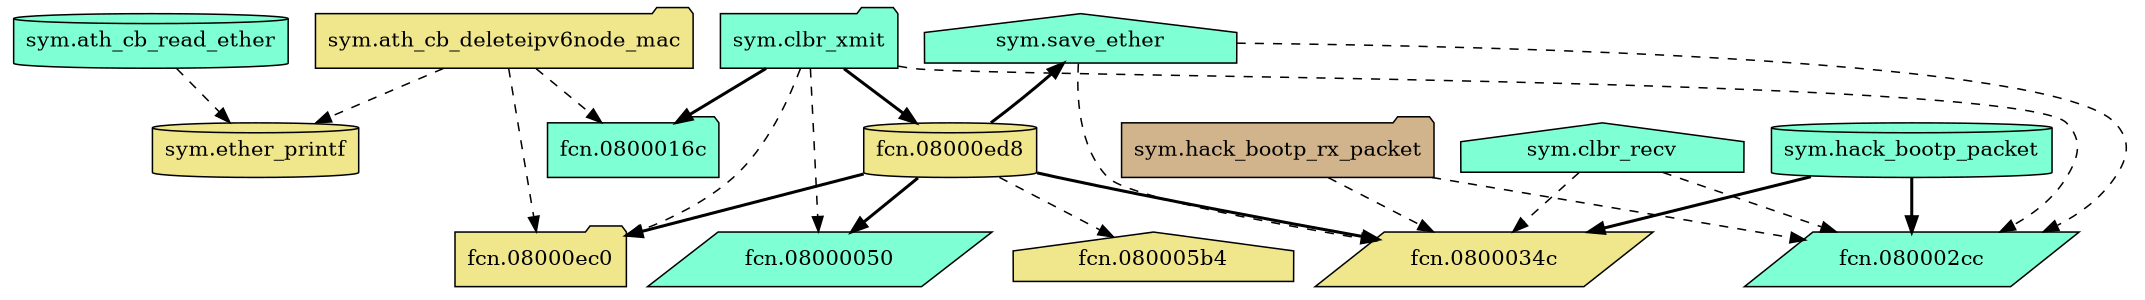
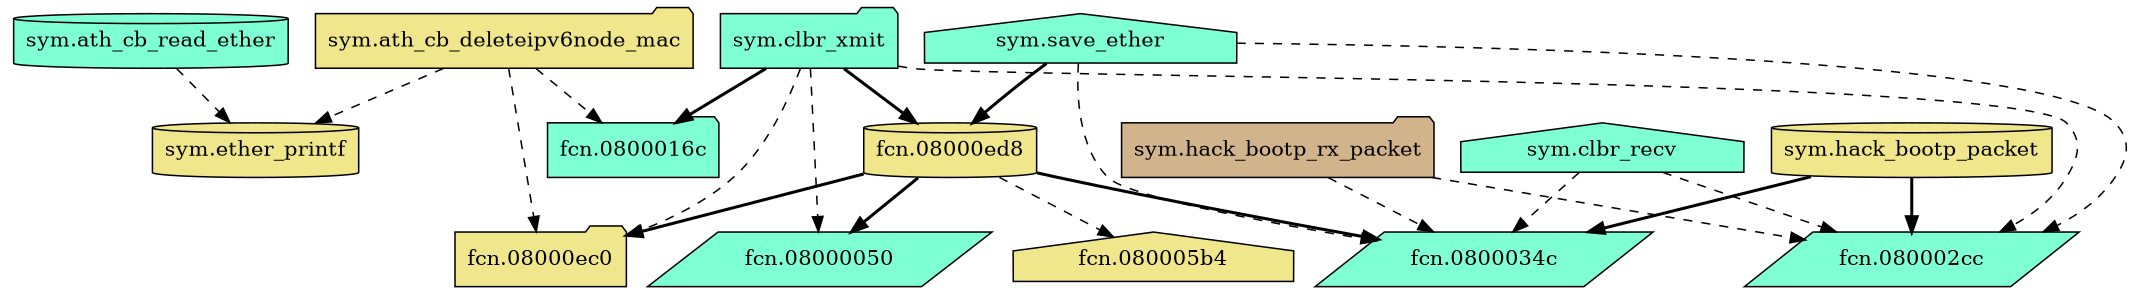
edge "fcn.08000ed8" -> "sym.save_ether": reversed
node "sym.hack_bootp_packet": fillcolor aquamarine -> khaki
node "fcn.0800034c": fillcolor khaki -> aquamarine
